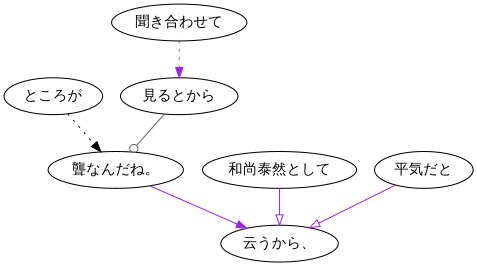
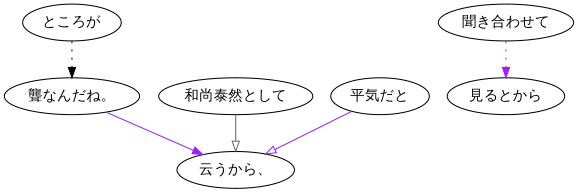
edge "見るとから" -> "聾なんだね。": removed
edge "和尚泰然として" -> "云うから、": color purple -> gray40
